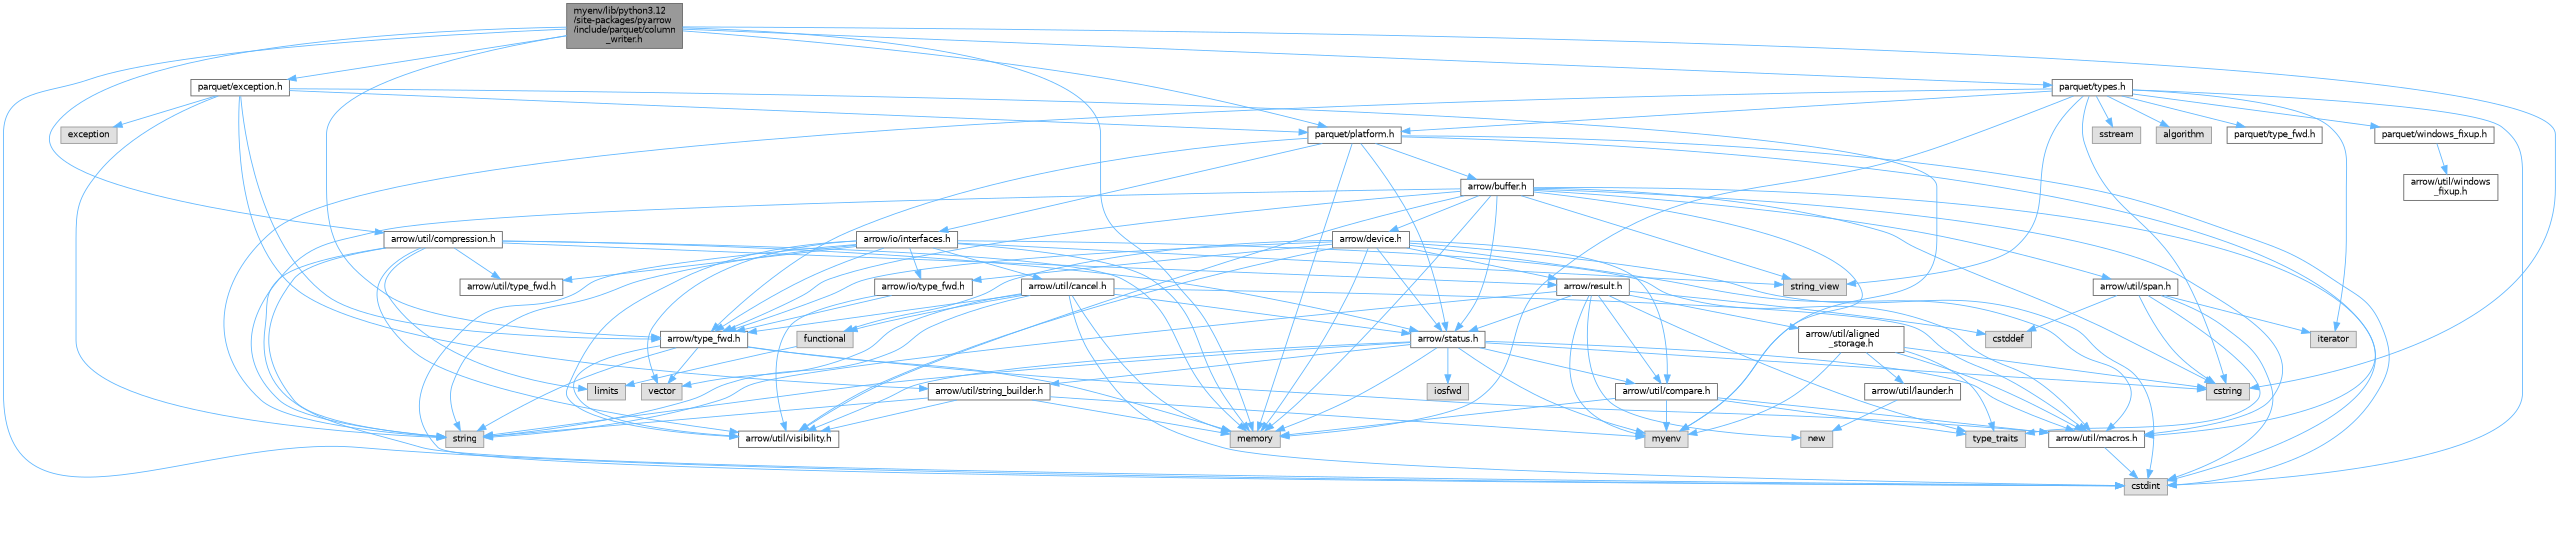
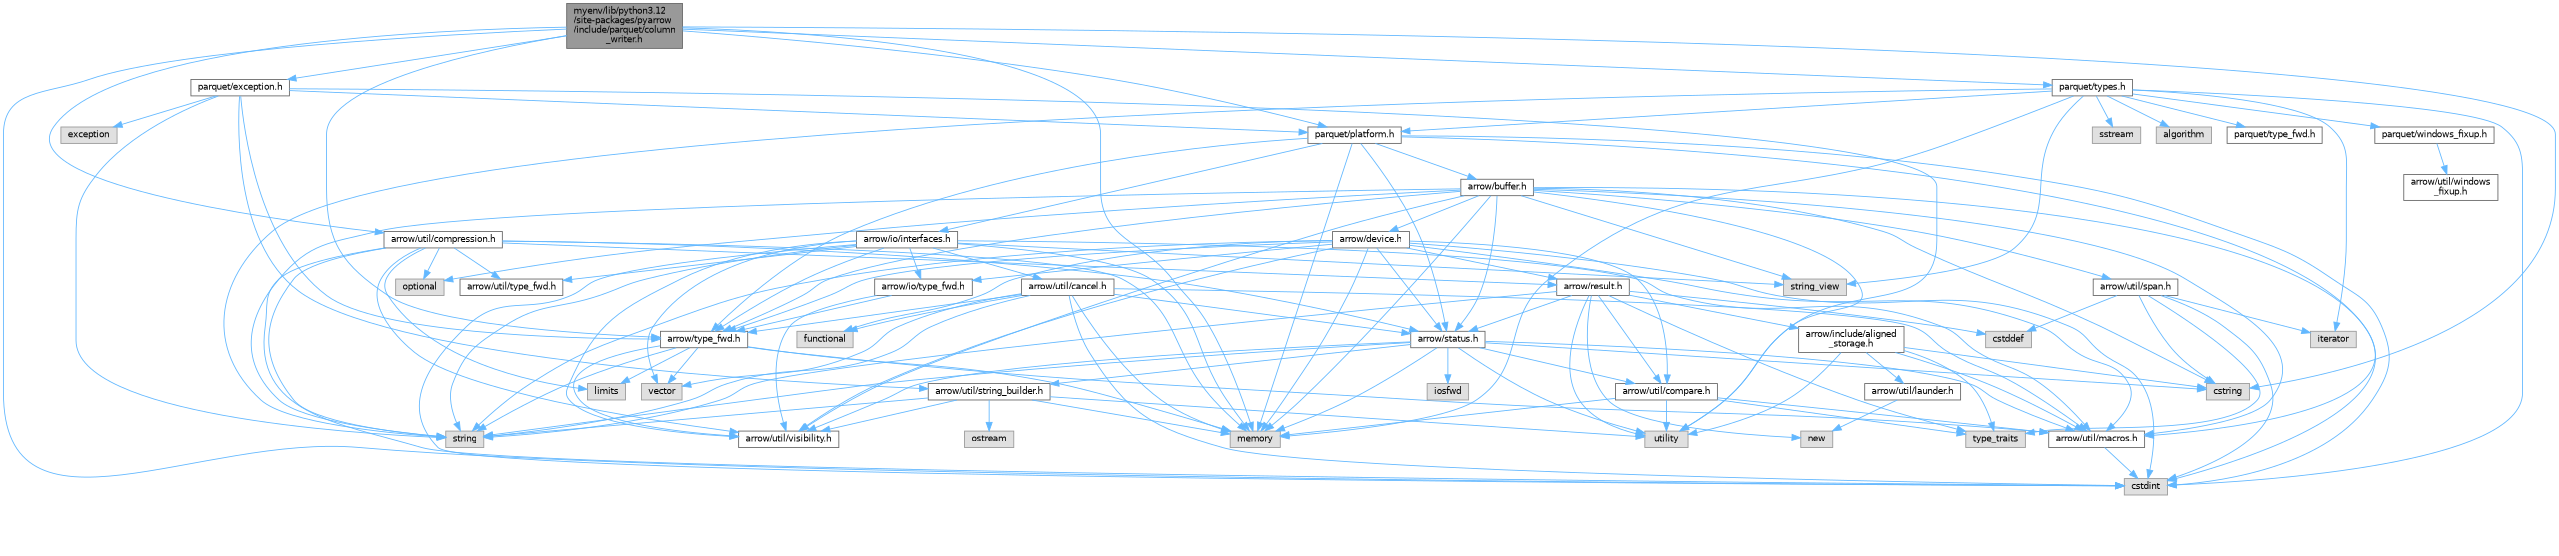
edge "parquet/types.h" -> "cstring": removed
edge "arrow/device.h" -> "string": added
node "optional": added
node "arrow/util/aligned _storage.h": label "arrow/util/aligned _storage.h" -> "arrow/include/aligned _storage.h"
edge "functional" -> "limits": now "arrow/type_fwd.h" -> "limits"
node "ostream": added
node "myenv": label "myenv" -> "utility"
